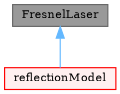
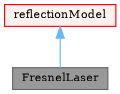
edge "reflectionModel" -> "FresnelLaser": reversed
